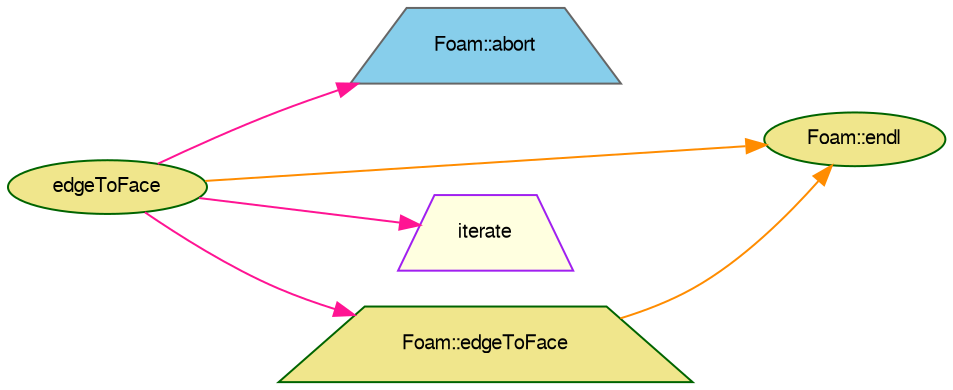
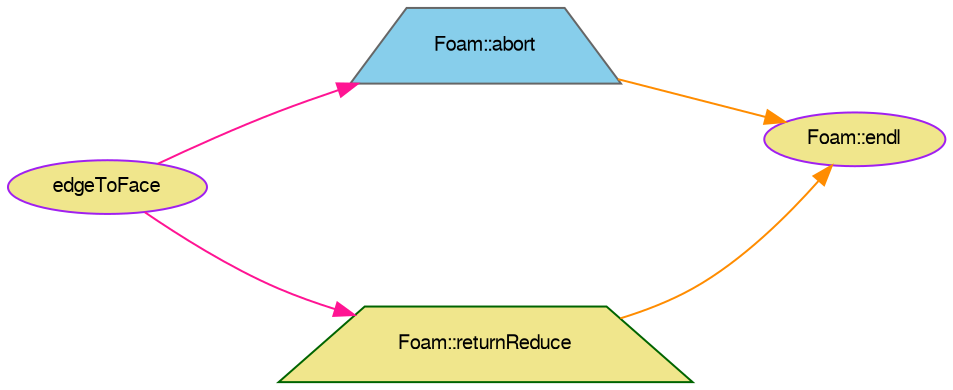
node "Foam::endl": color darkgreen -> purple
edge "edgeToFace" -> "Foam::endl": now "Foam::abort" -> "Foam::endl"
node "edgeToFace": color darkgreen -> purple
node "iterate": removed
node "Foam::edgeToFace": label "Foam::edgeToFace" -> "Foam::returnReduce"
